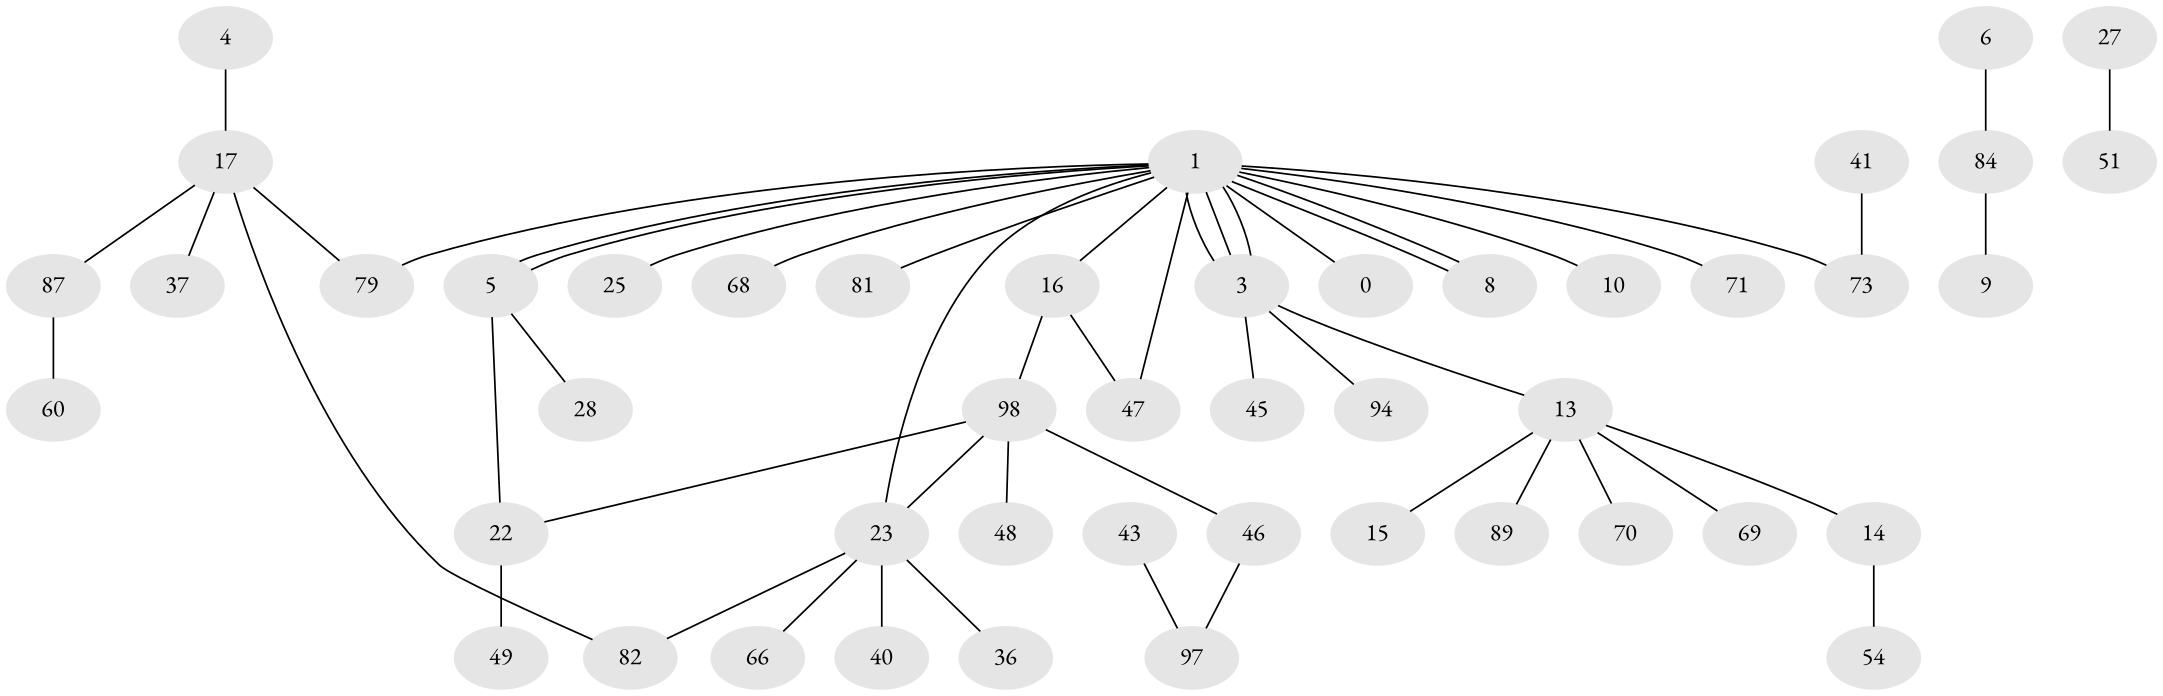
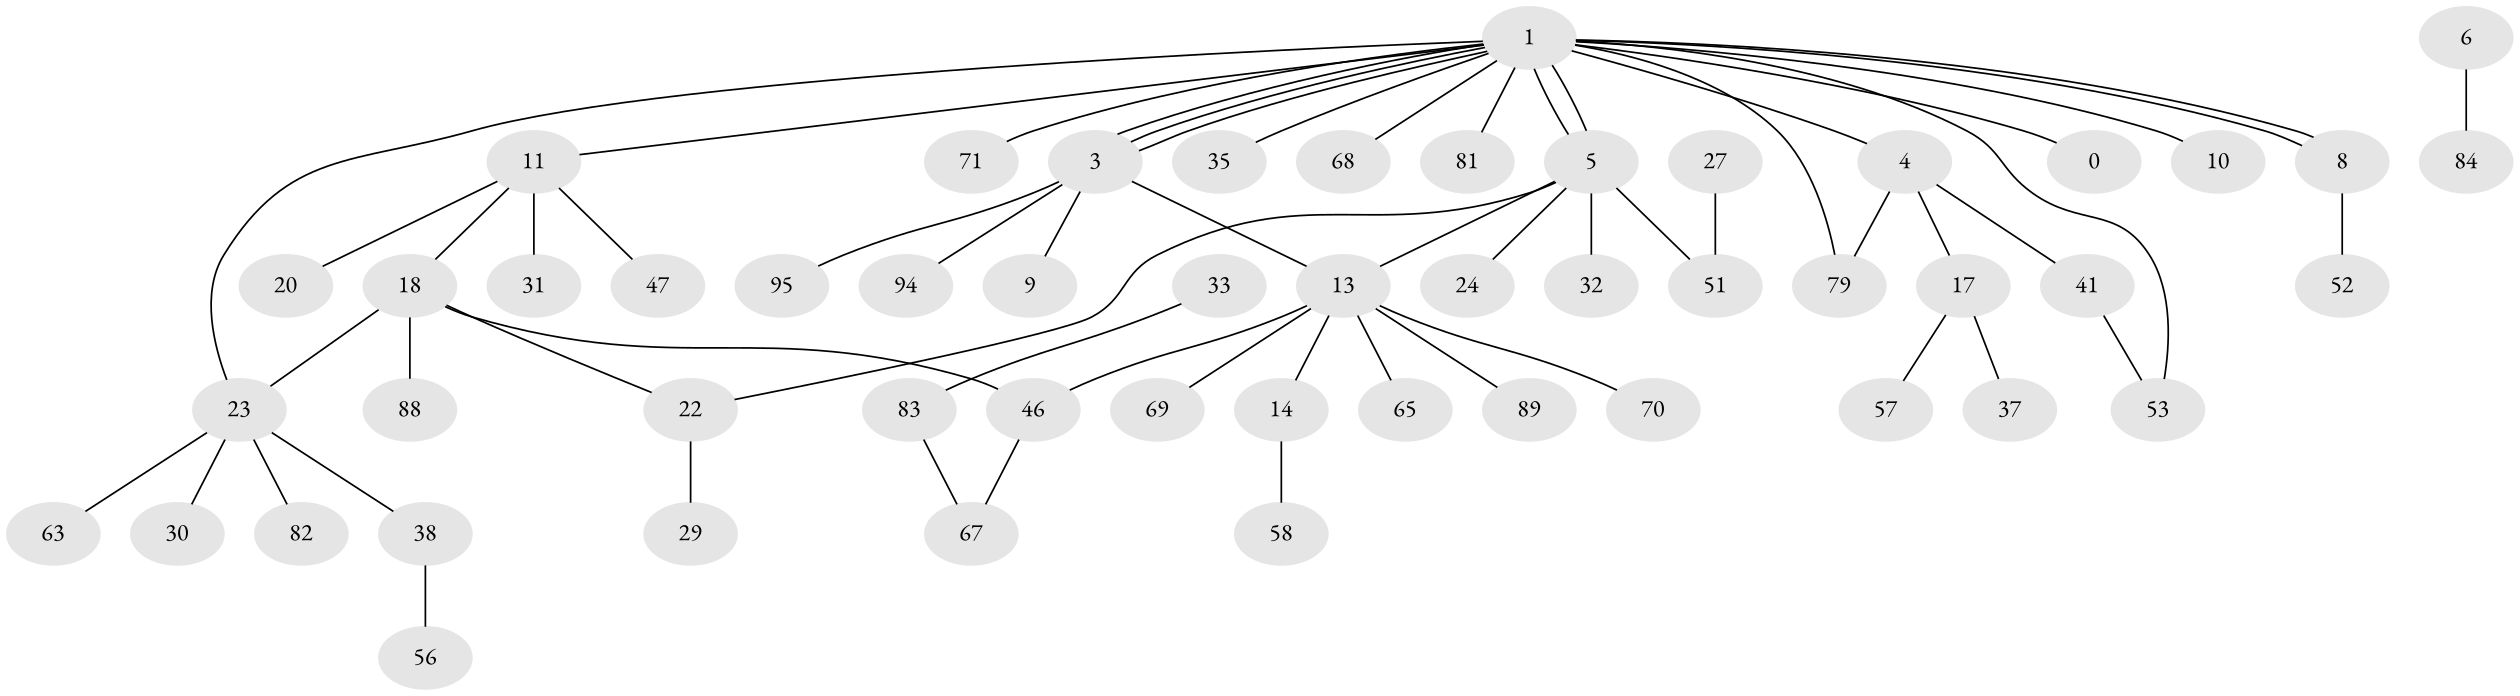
edge "17" -- "79": now "4" -- "79"
edge "5" -- "13": added
edge "5" -- "51": added
edge "84" -- "9": now "3" -- "9"
edge "4" -- "41": added
node "87": label "87" -> "57"
node "20": added
node "31": added
node "25": label "25" -> "35"
node "16": label "16" -> "11"
edge "1" -- "47": now "1" -- "4"
node "33": added
node "32": added
node "73": label "73" -> "53"
node "52": added
edge "13" -- "46": added
node "60": removed
node "28": label "28" -> "24"
node "98": label "98" -> "18"
node "45": label "45" -> "95"
edge "17" -- "82": removed
node "48": label "48" -> "88"
node "43": label "43" -> "83"
node "15": label "15" -> "65"
node "56": added
node "49": label "49" -> "29"
node "66": label "66" -> "63"
node "40": label "40" -> "30"
node "36": label "36" -> "38"
node "97": label "97" -> "67"
node "54": label "54" -> "58"
